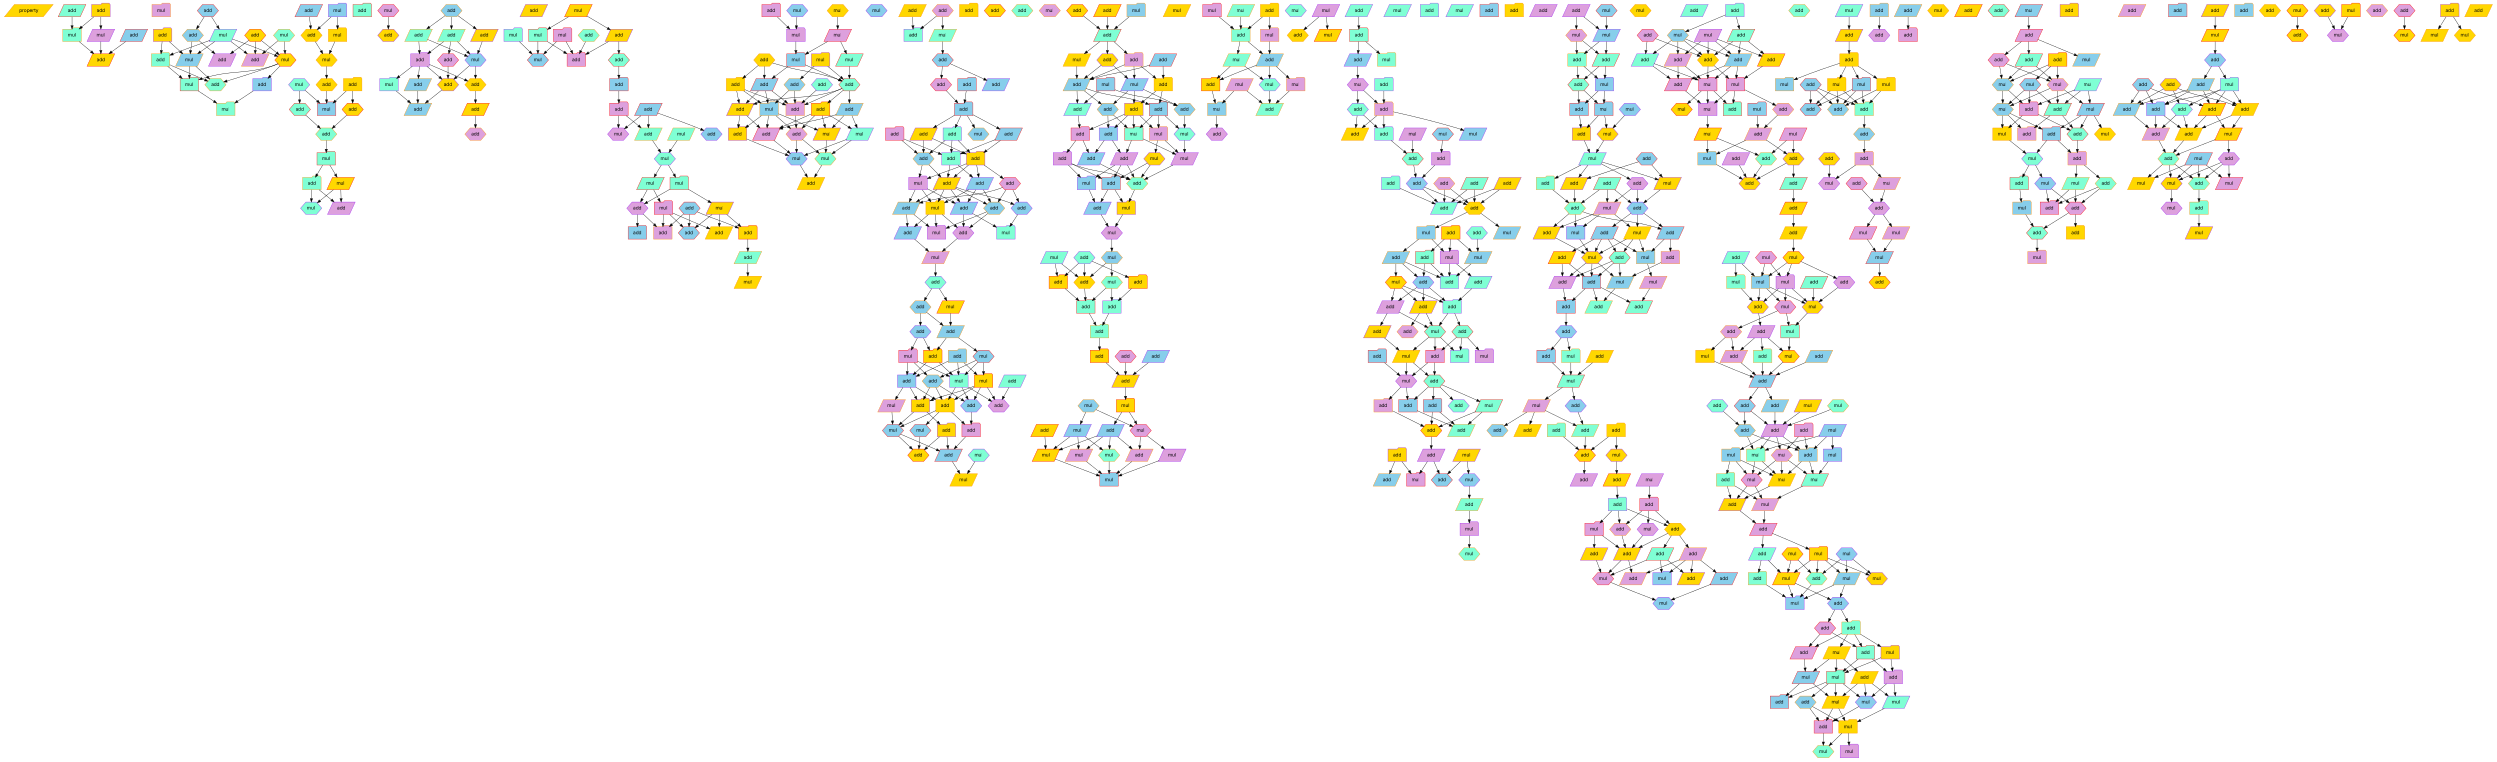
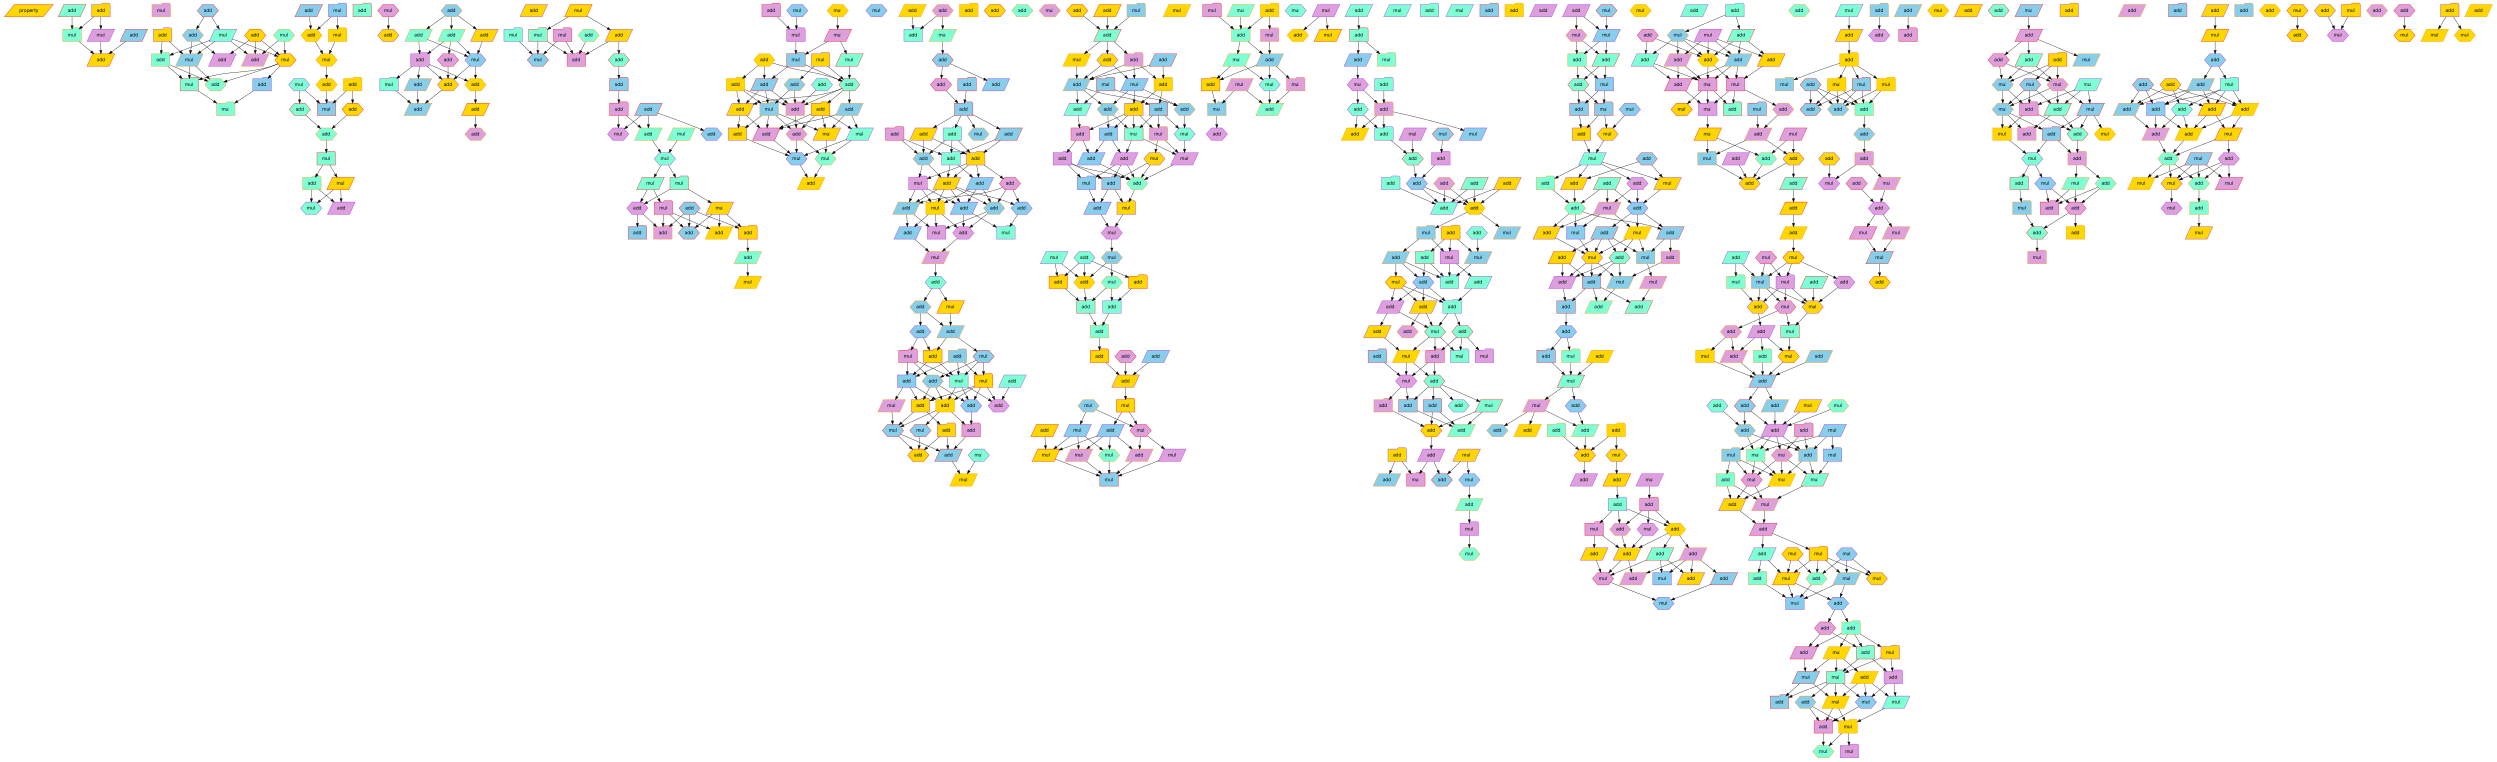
node "property": color darkorange -> red
